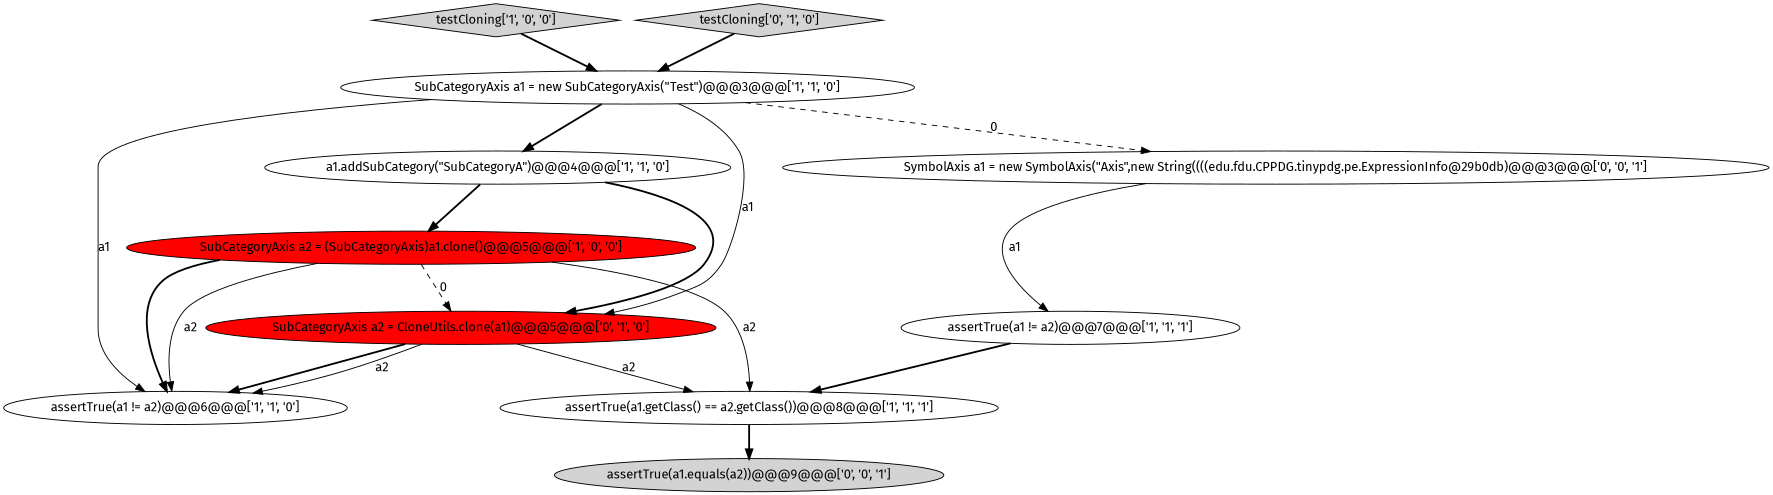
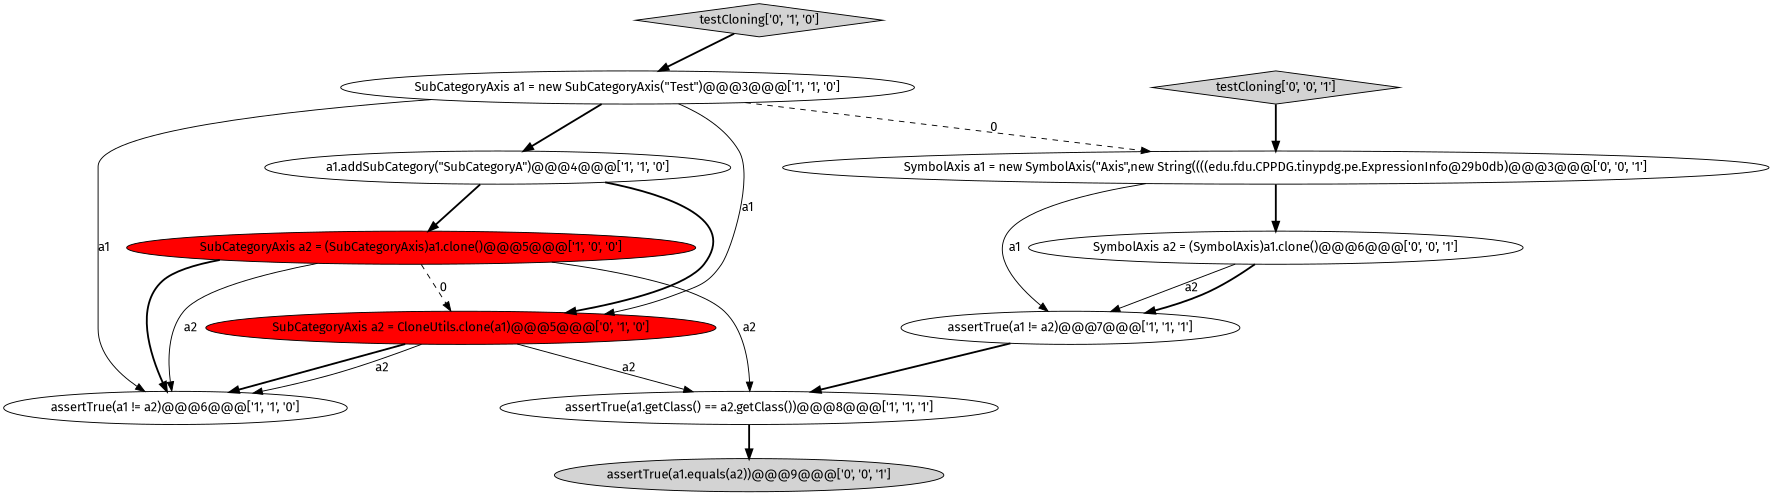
node "testCloning['1', '0', '0']": removed
node "testCloning['0', '0', '1']": added
node "SymbolAxis a2 = (SymbolAxis)a1.clone()@@@6@@@['0', '0', '1']": added
